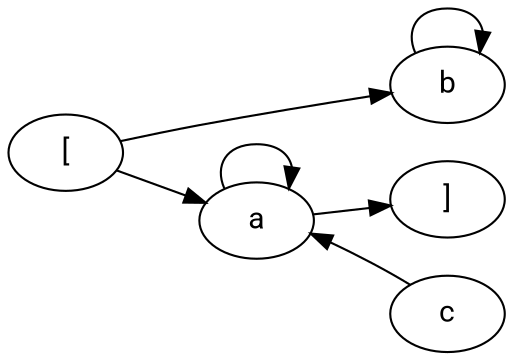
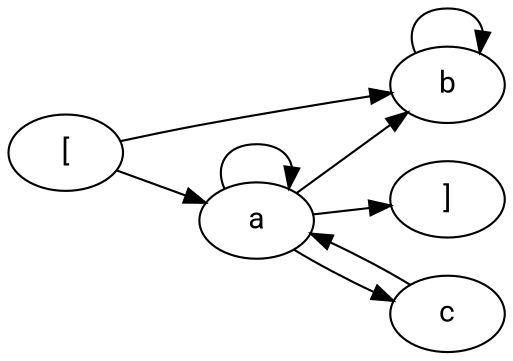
edge "a" -> "b": added
edge "a" -> "c": added
